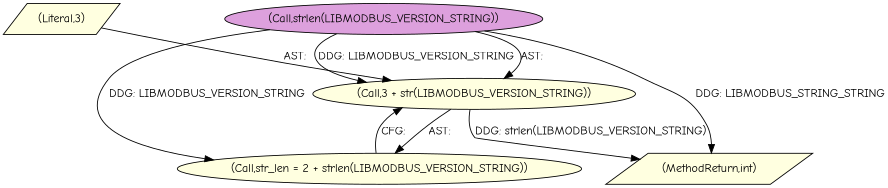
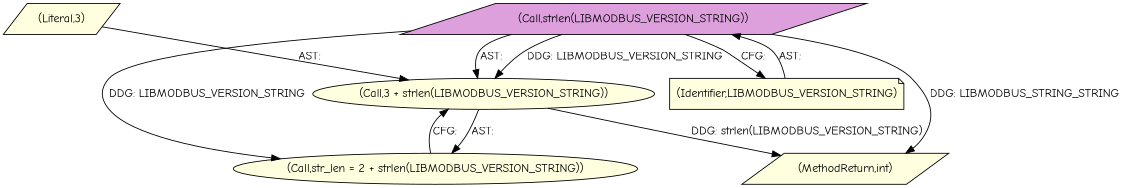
node "(Call,strlen(LIBMODBUS_VERSION_STRING))": shape ellipse -> parallelogram
node "(Call,3 + str(LIBMODBUS_VERSION_STRING))": label "(Call,3 + str(LIBMODBUS_VERSION_STRING))" -> "(Call,3 + strlen(LIBMODBUS_VERSION_STRING))"
node "(Identifier,LIBMODBUS_VERSION_STRING)": added
